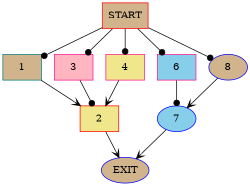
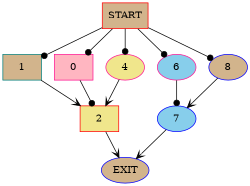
node "3": label "3" -> "0"
node "4": shape box -> ellipse
node "6": shape box -> ellipse
